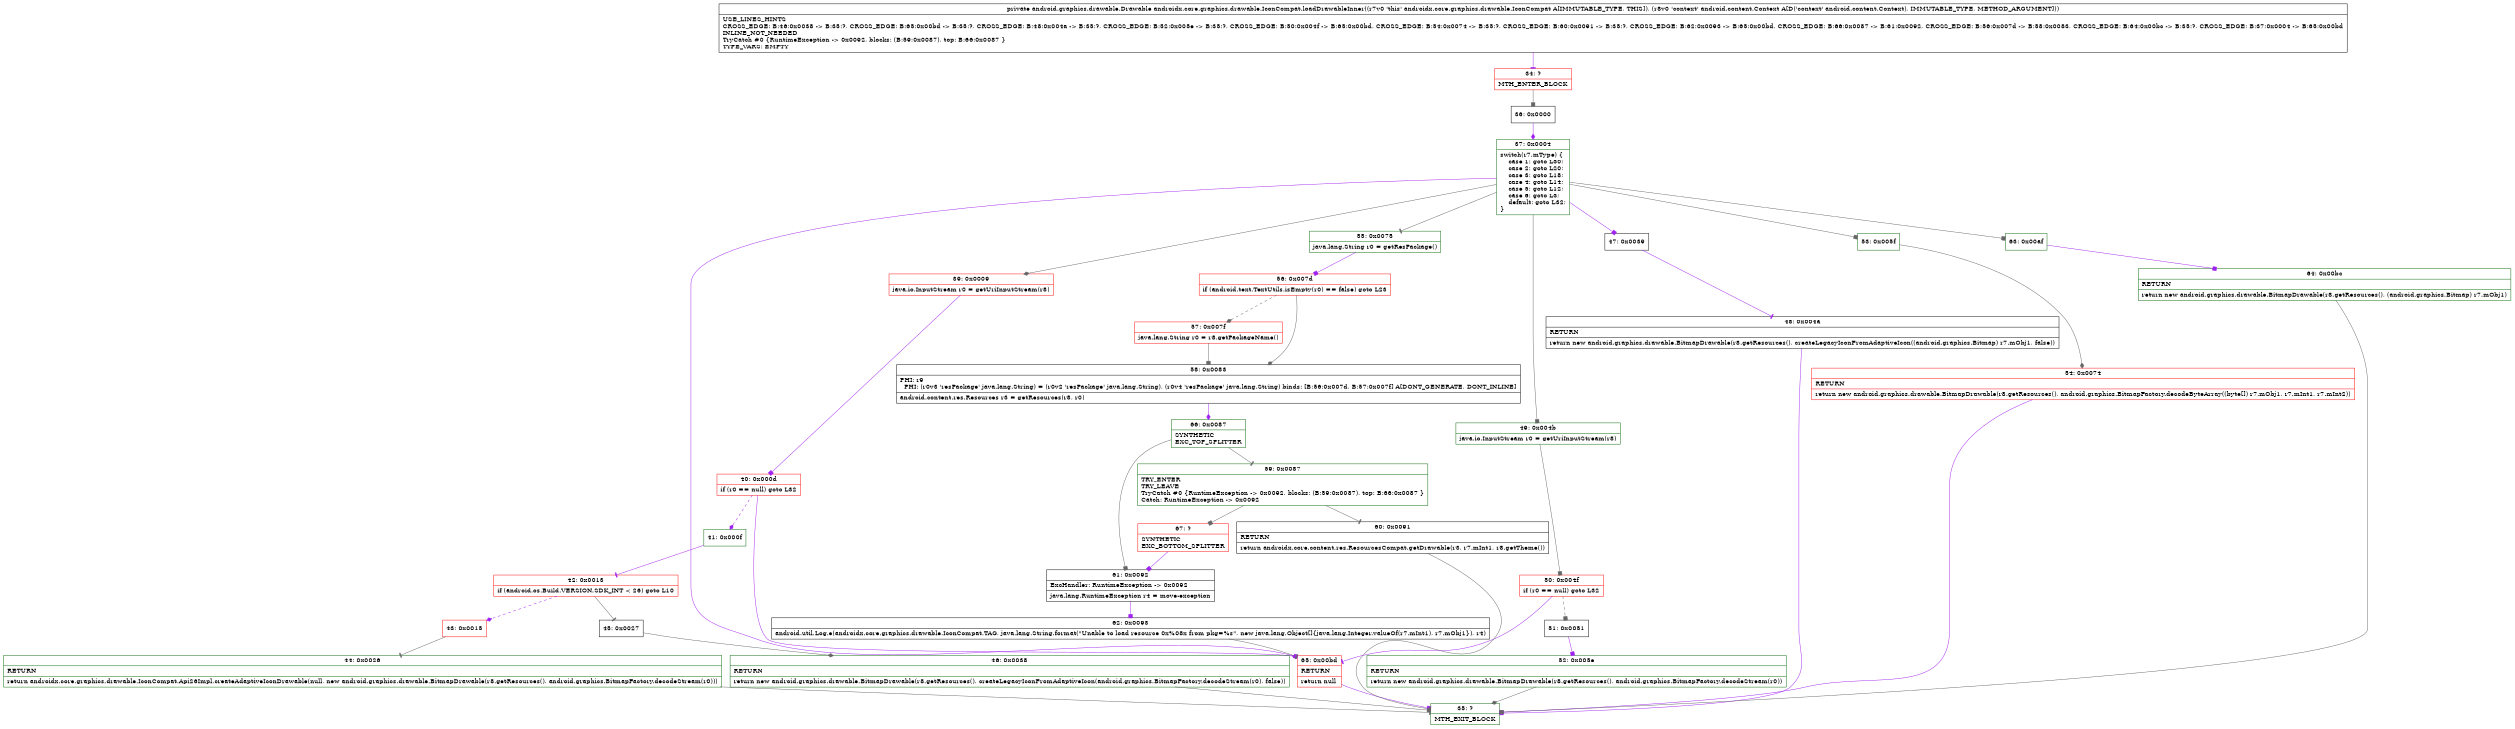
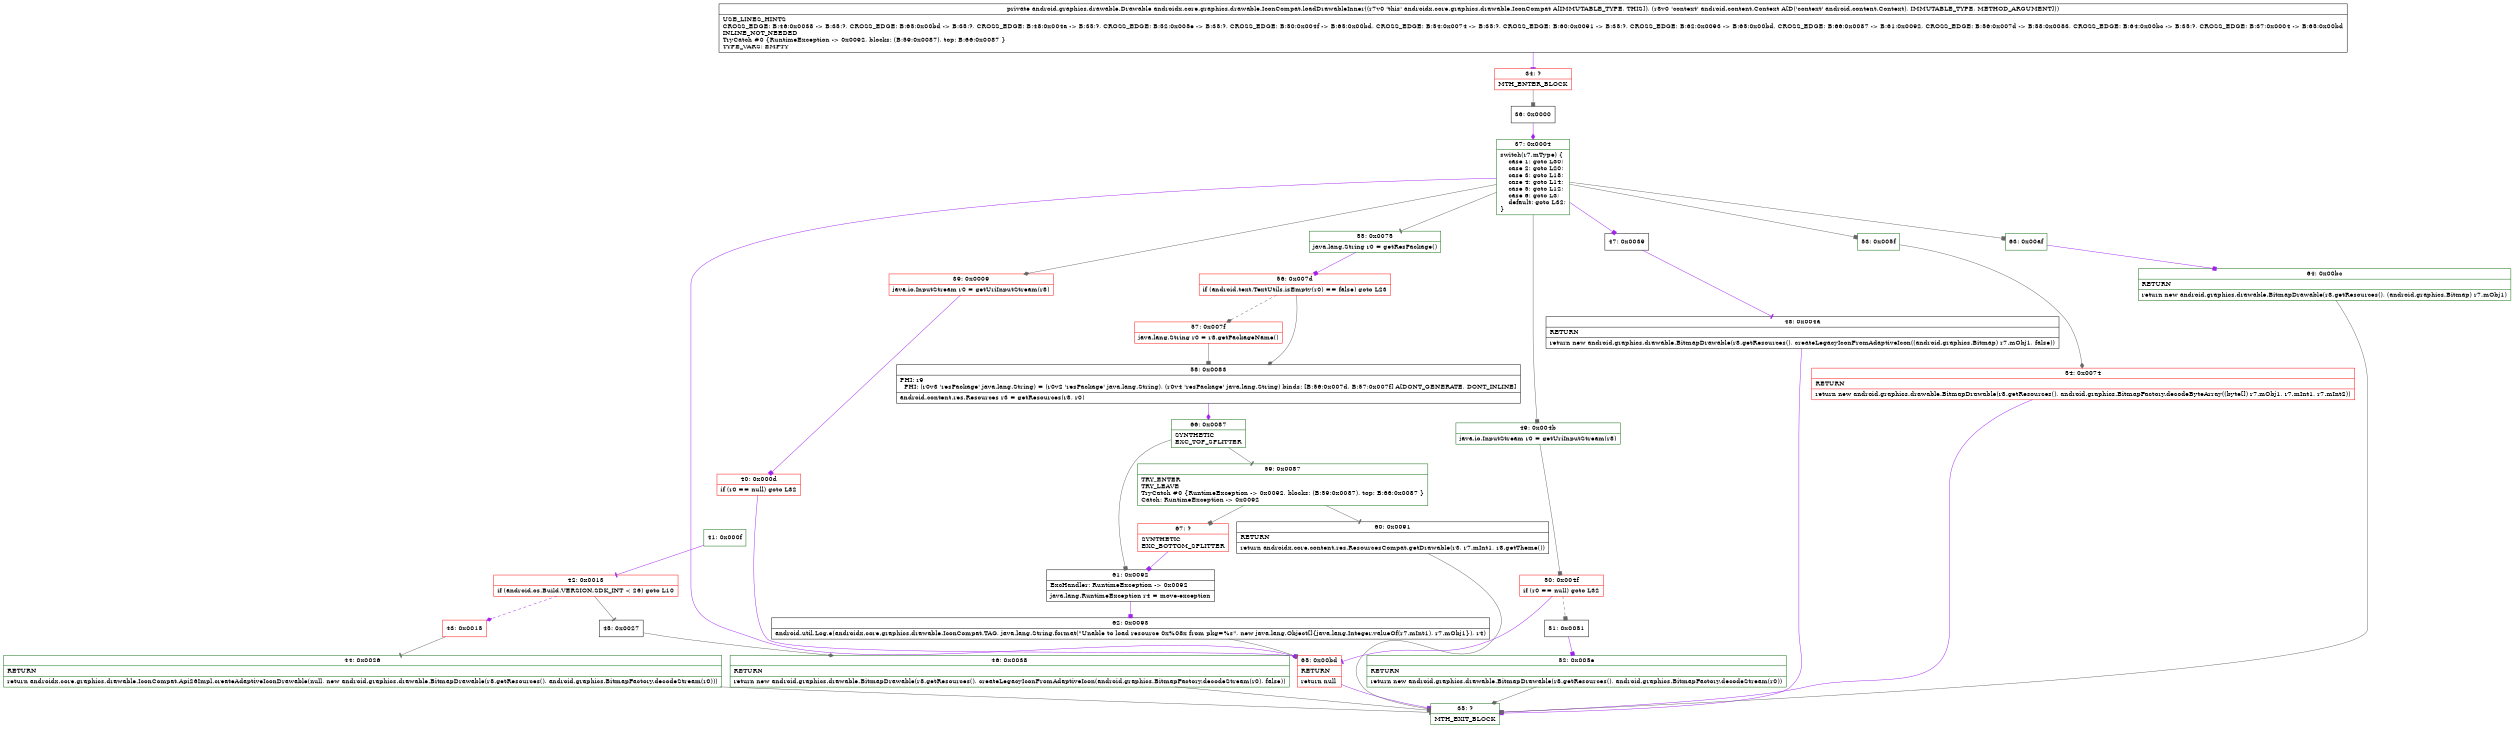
edge "40: 0x000d" -> "41: 0x000f": removed
